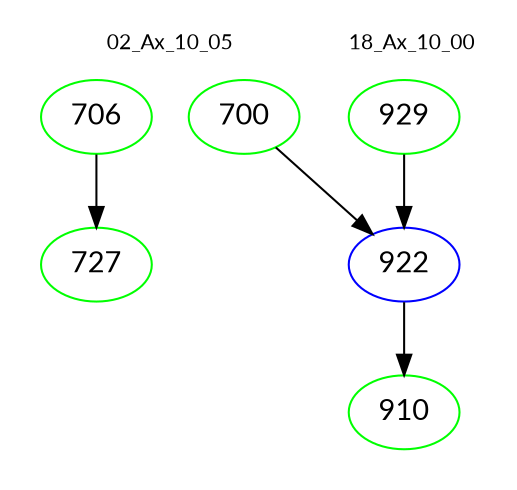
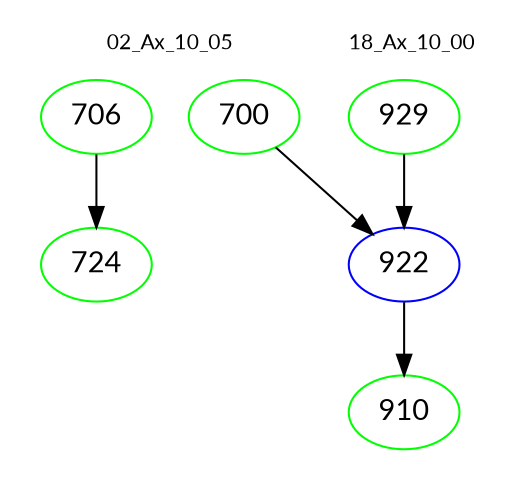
node "727": label "727" -> "724"
